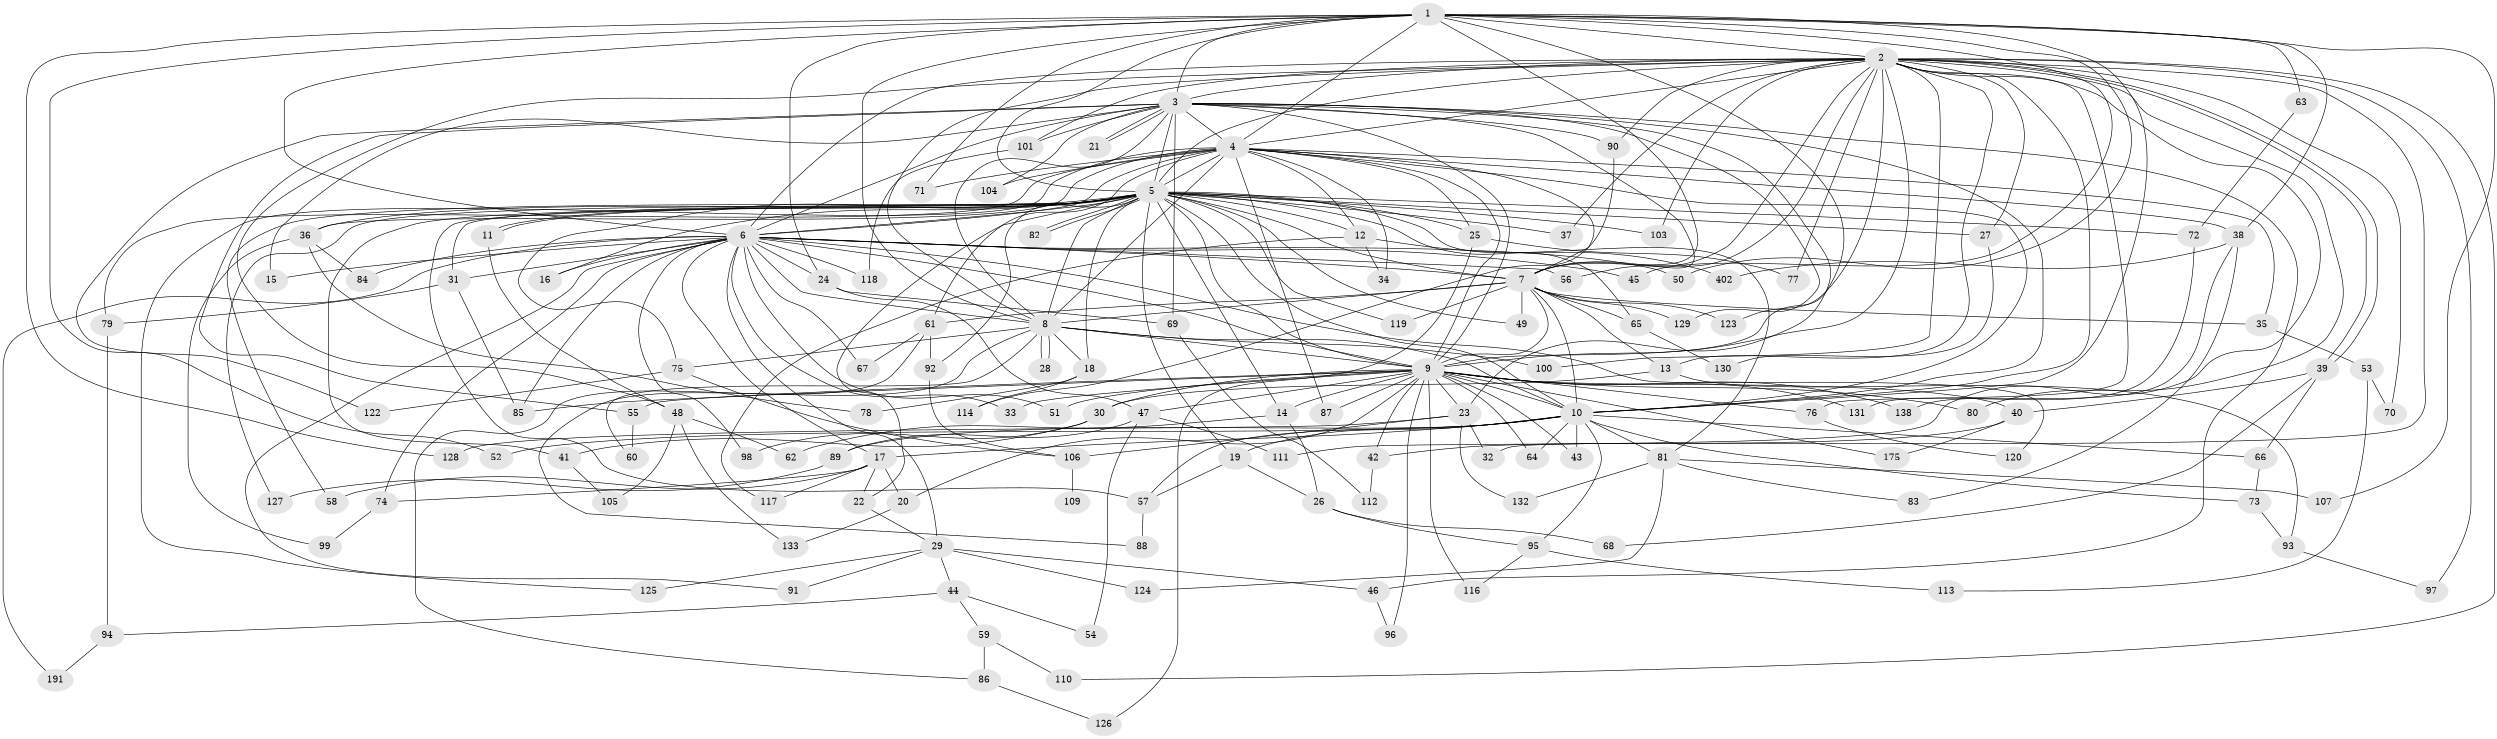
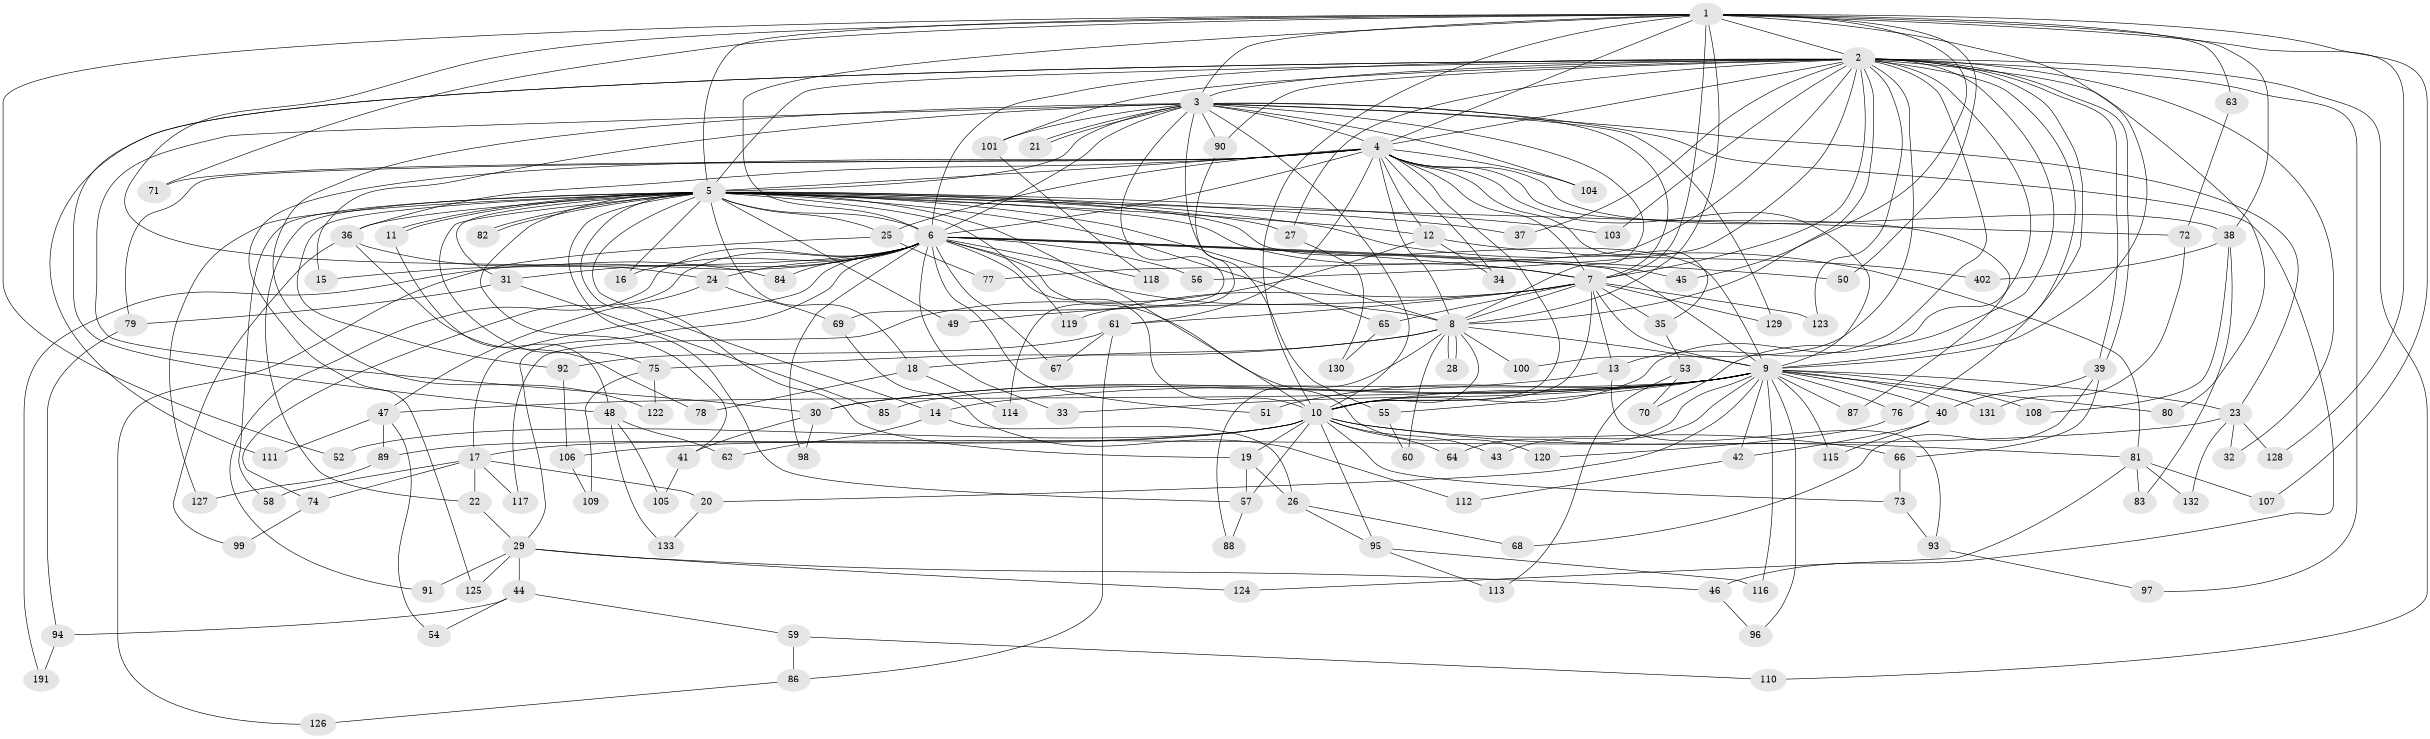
edge "3" -- "9": now "3" -- "30"
edge "6" -- "85": now "6" -- "10"
node "138": label "138" -> "108"
edge "75" -- "106": now "75" -- "109"
node "175": label "175" -> "115"
